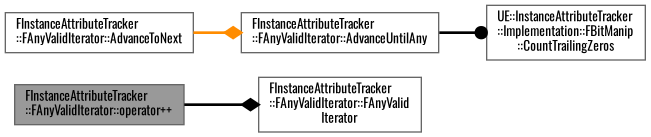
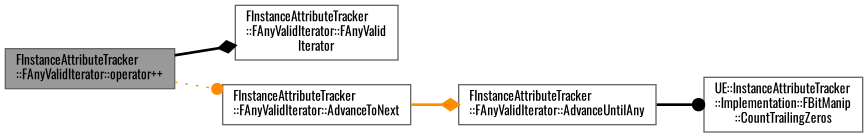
edge "FInstanceAttributeTracker ::FAnyValidIterator::operator++" -> "FInstanceAttributeTracker ::FAnyValidIterator::AdvanceToNext": added
